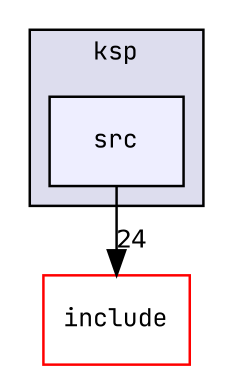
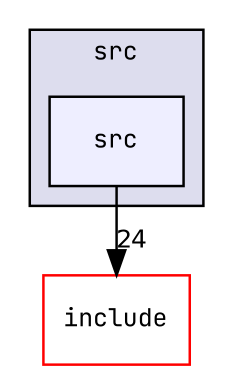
cluster "ksp": label "ksp" -> "src"
